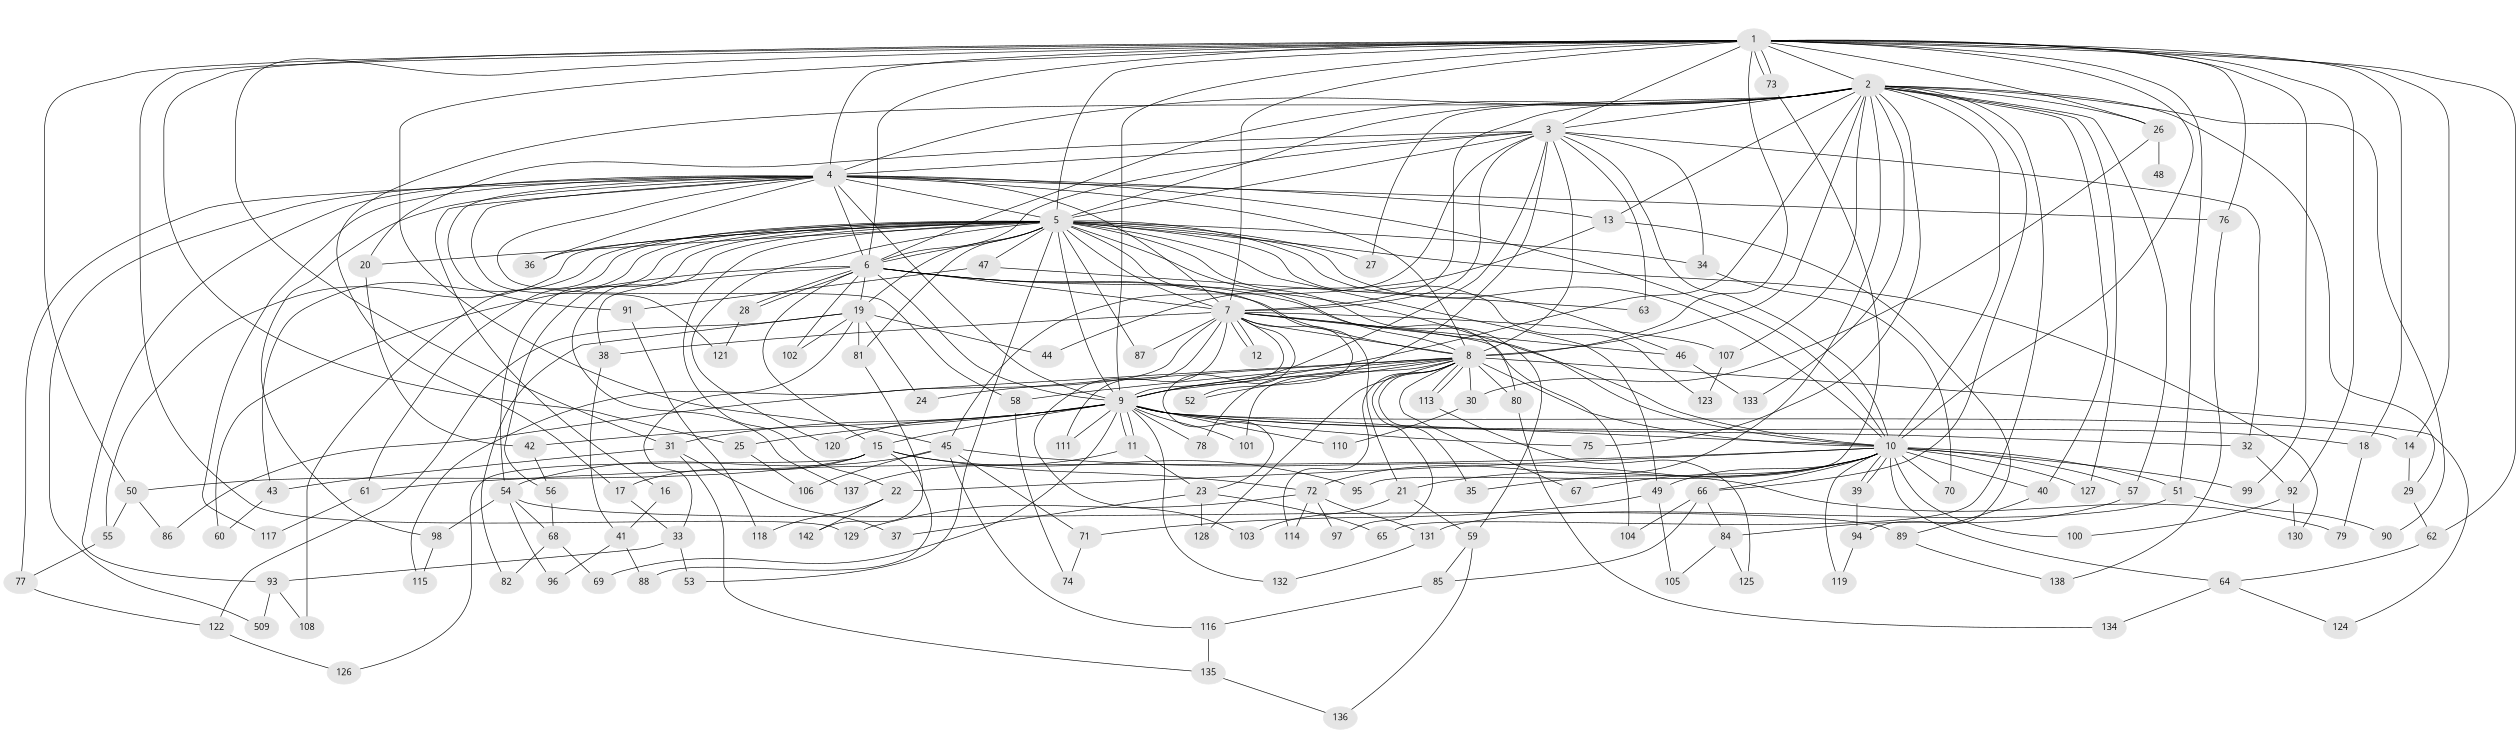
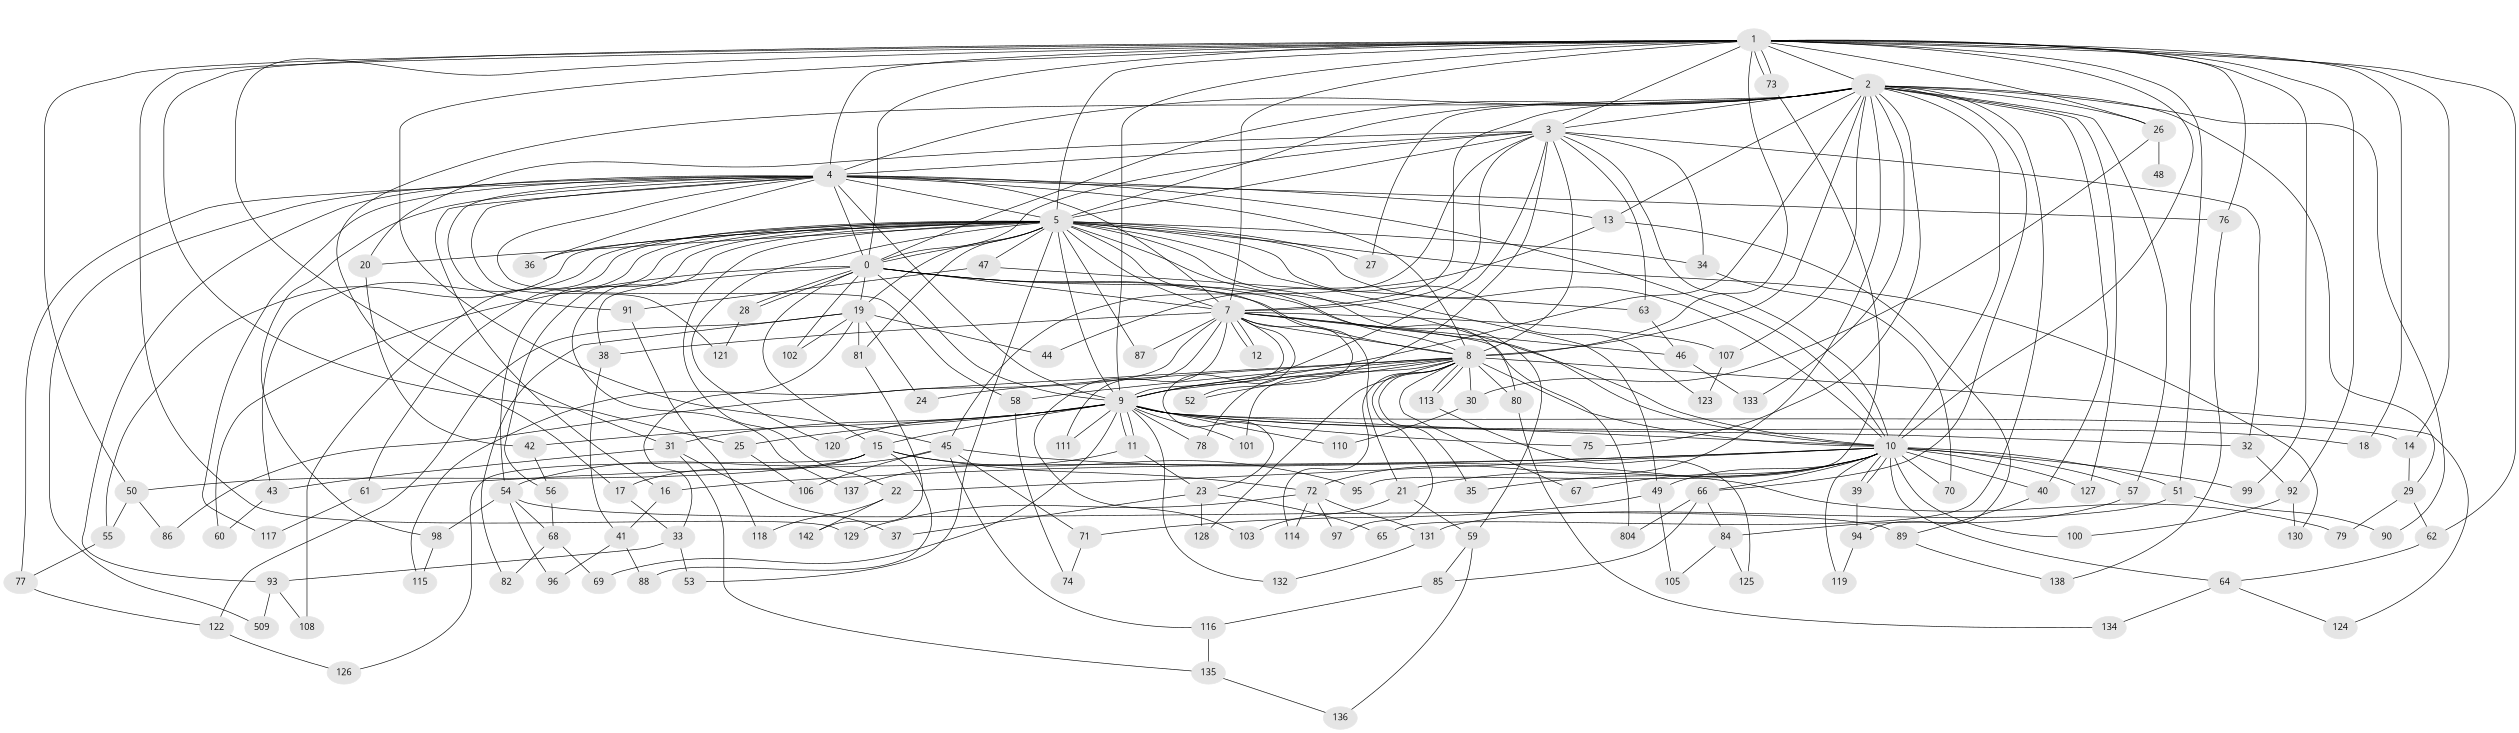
node "6": label "6" -> "0"
edge "5" -- "46": now "63" -- "46"
edge "10" -- "16": added
edge "18" -- "79": now "29" -- "79"
node "104": label "104" -> "804"
